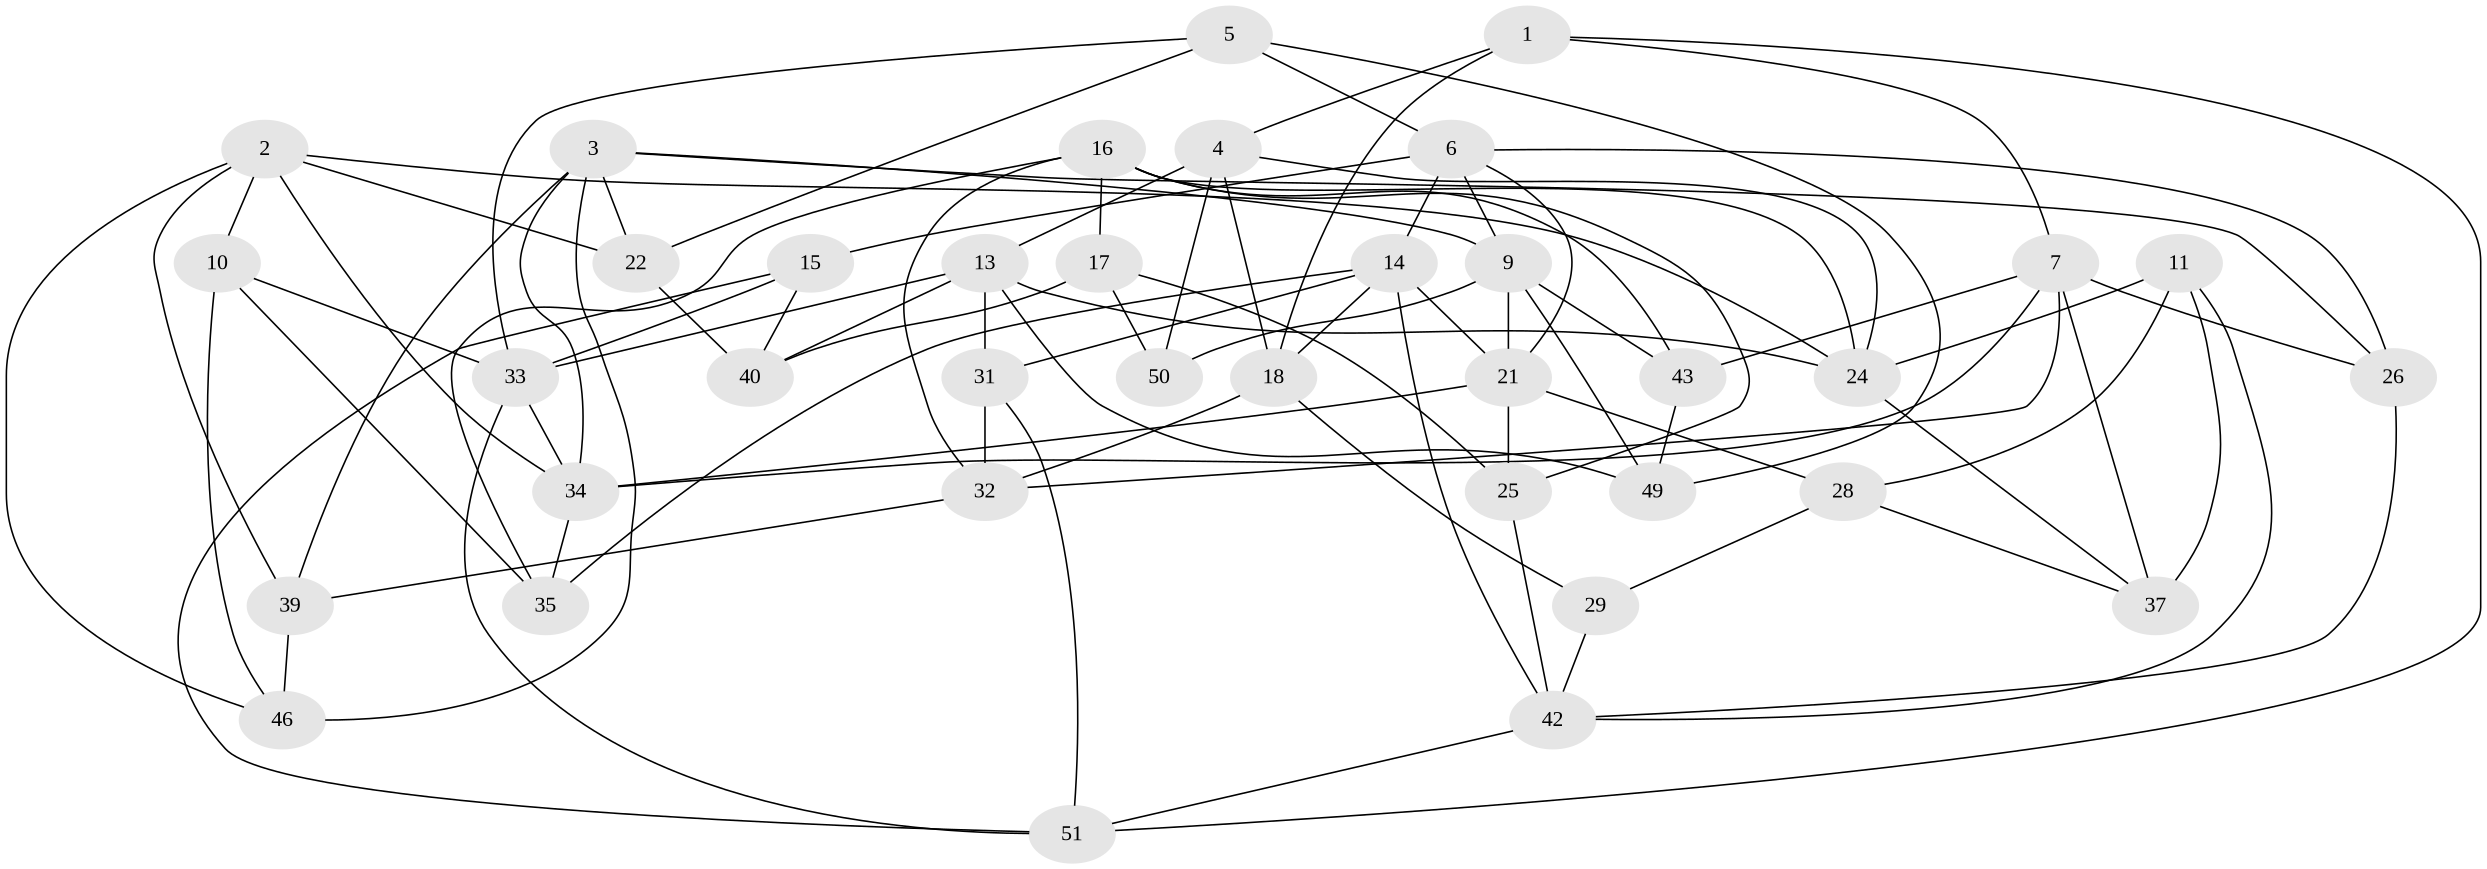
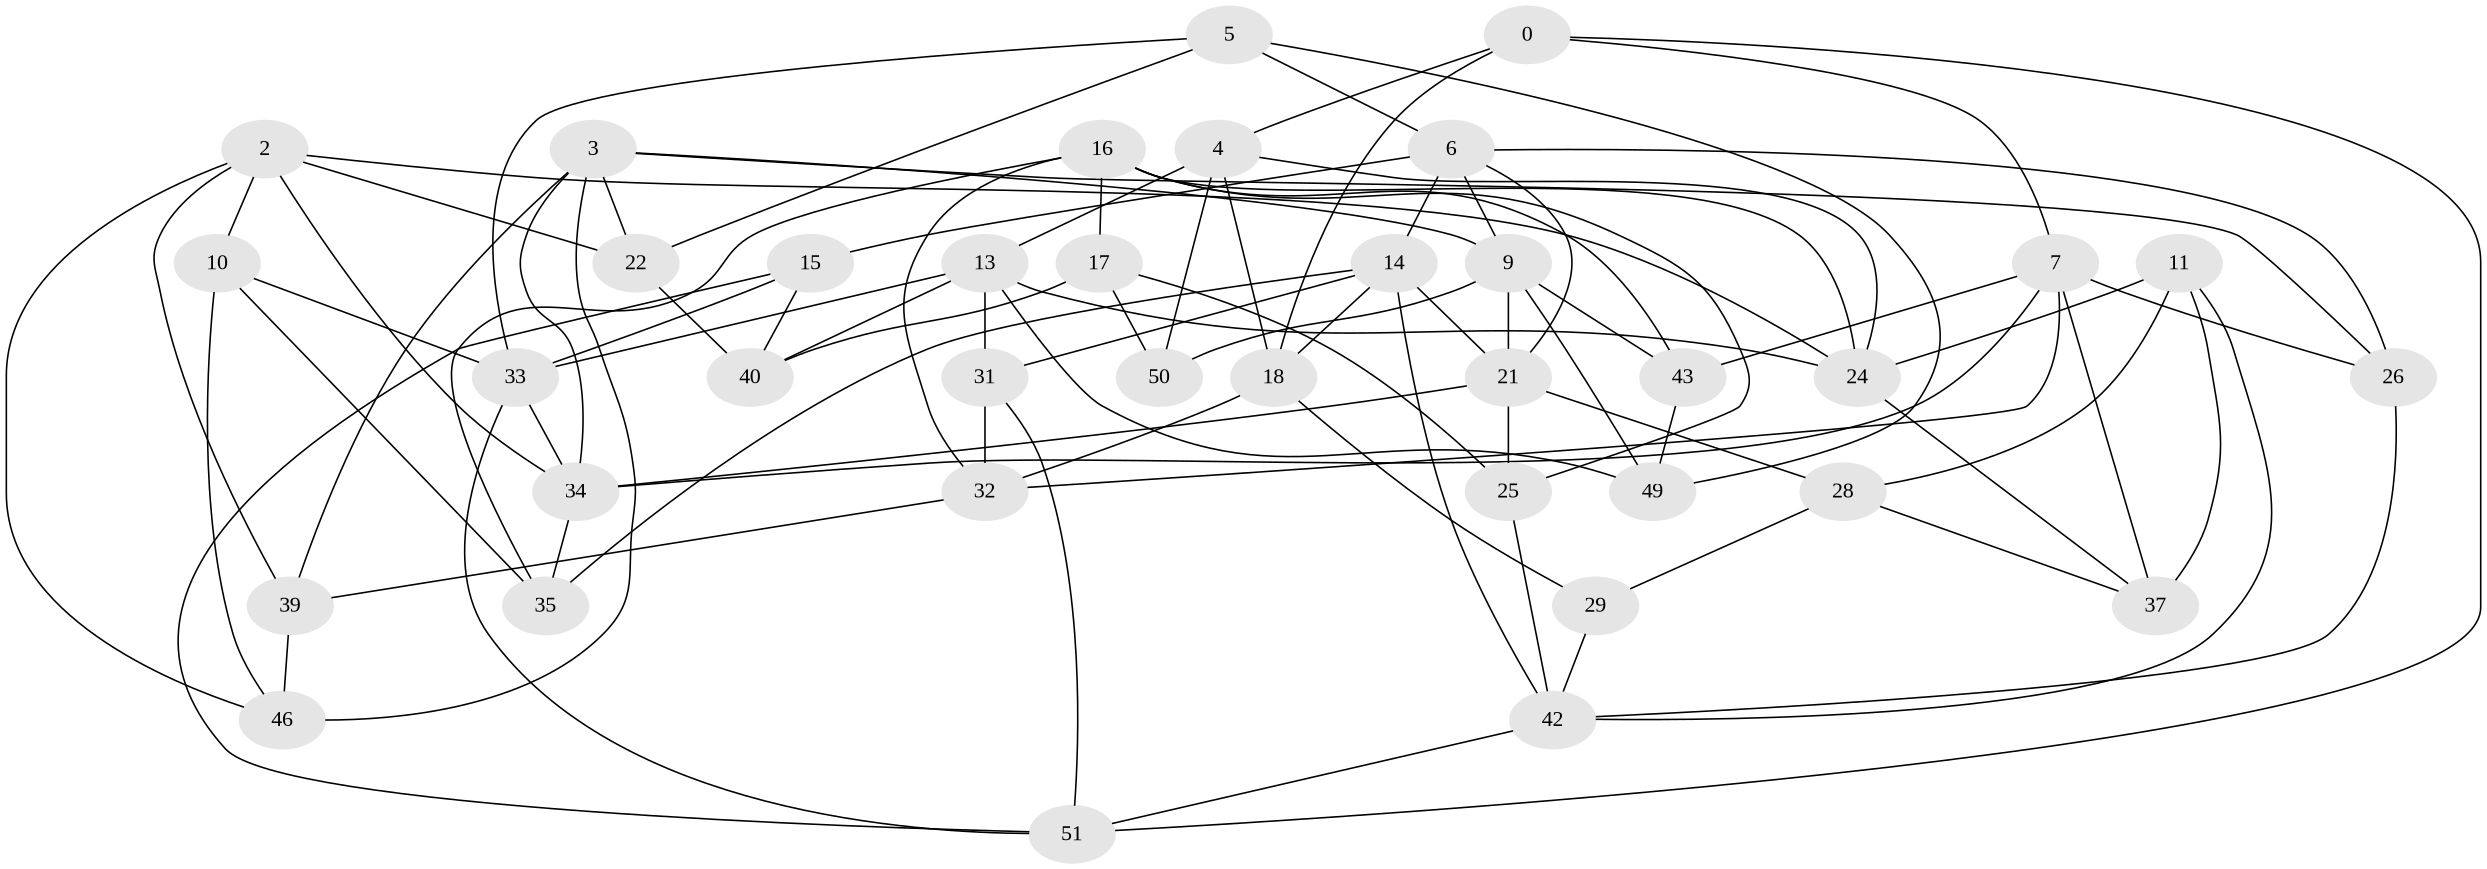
node "1": label "1" -> "0"
